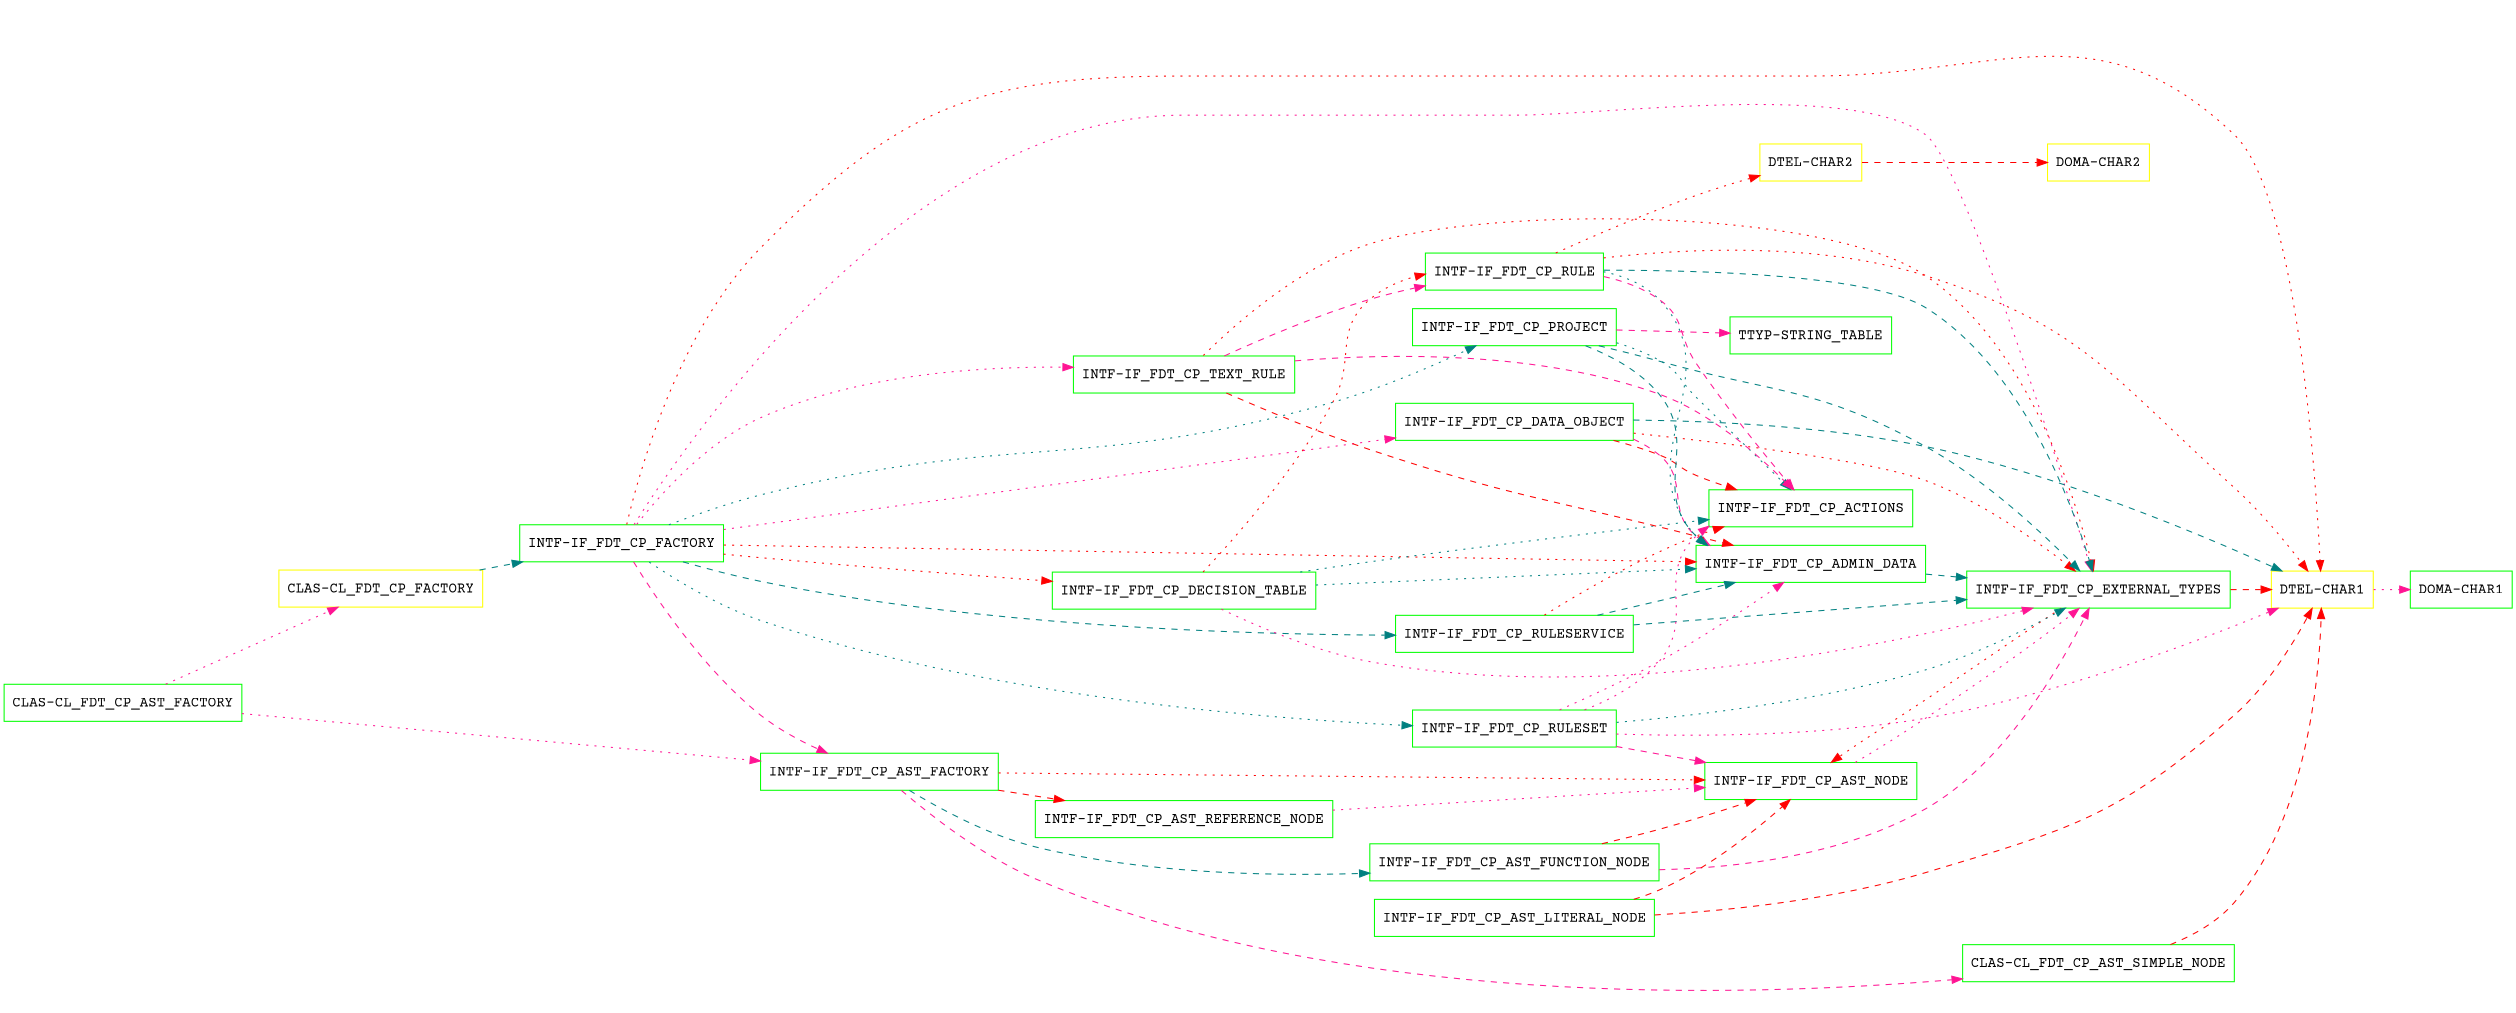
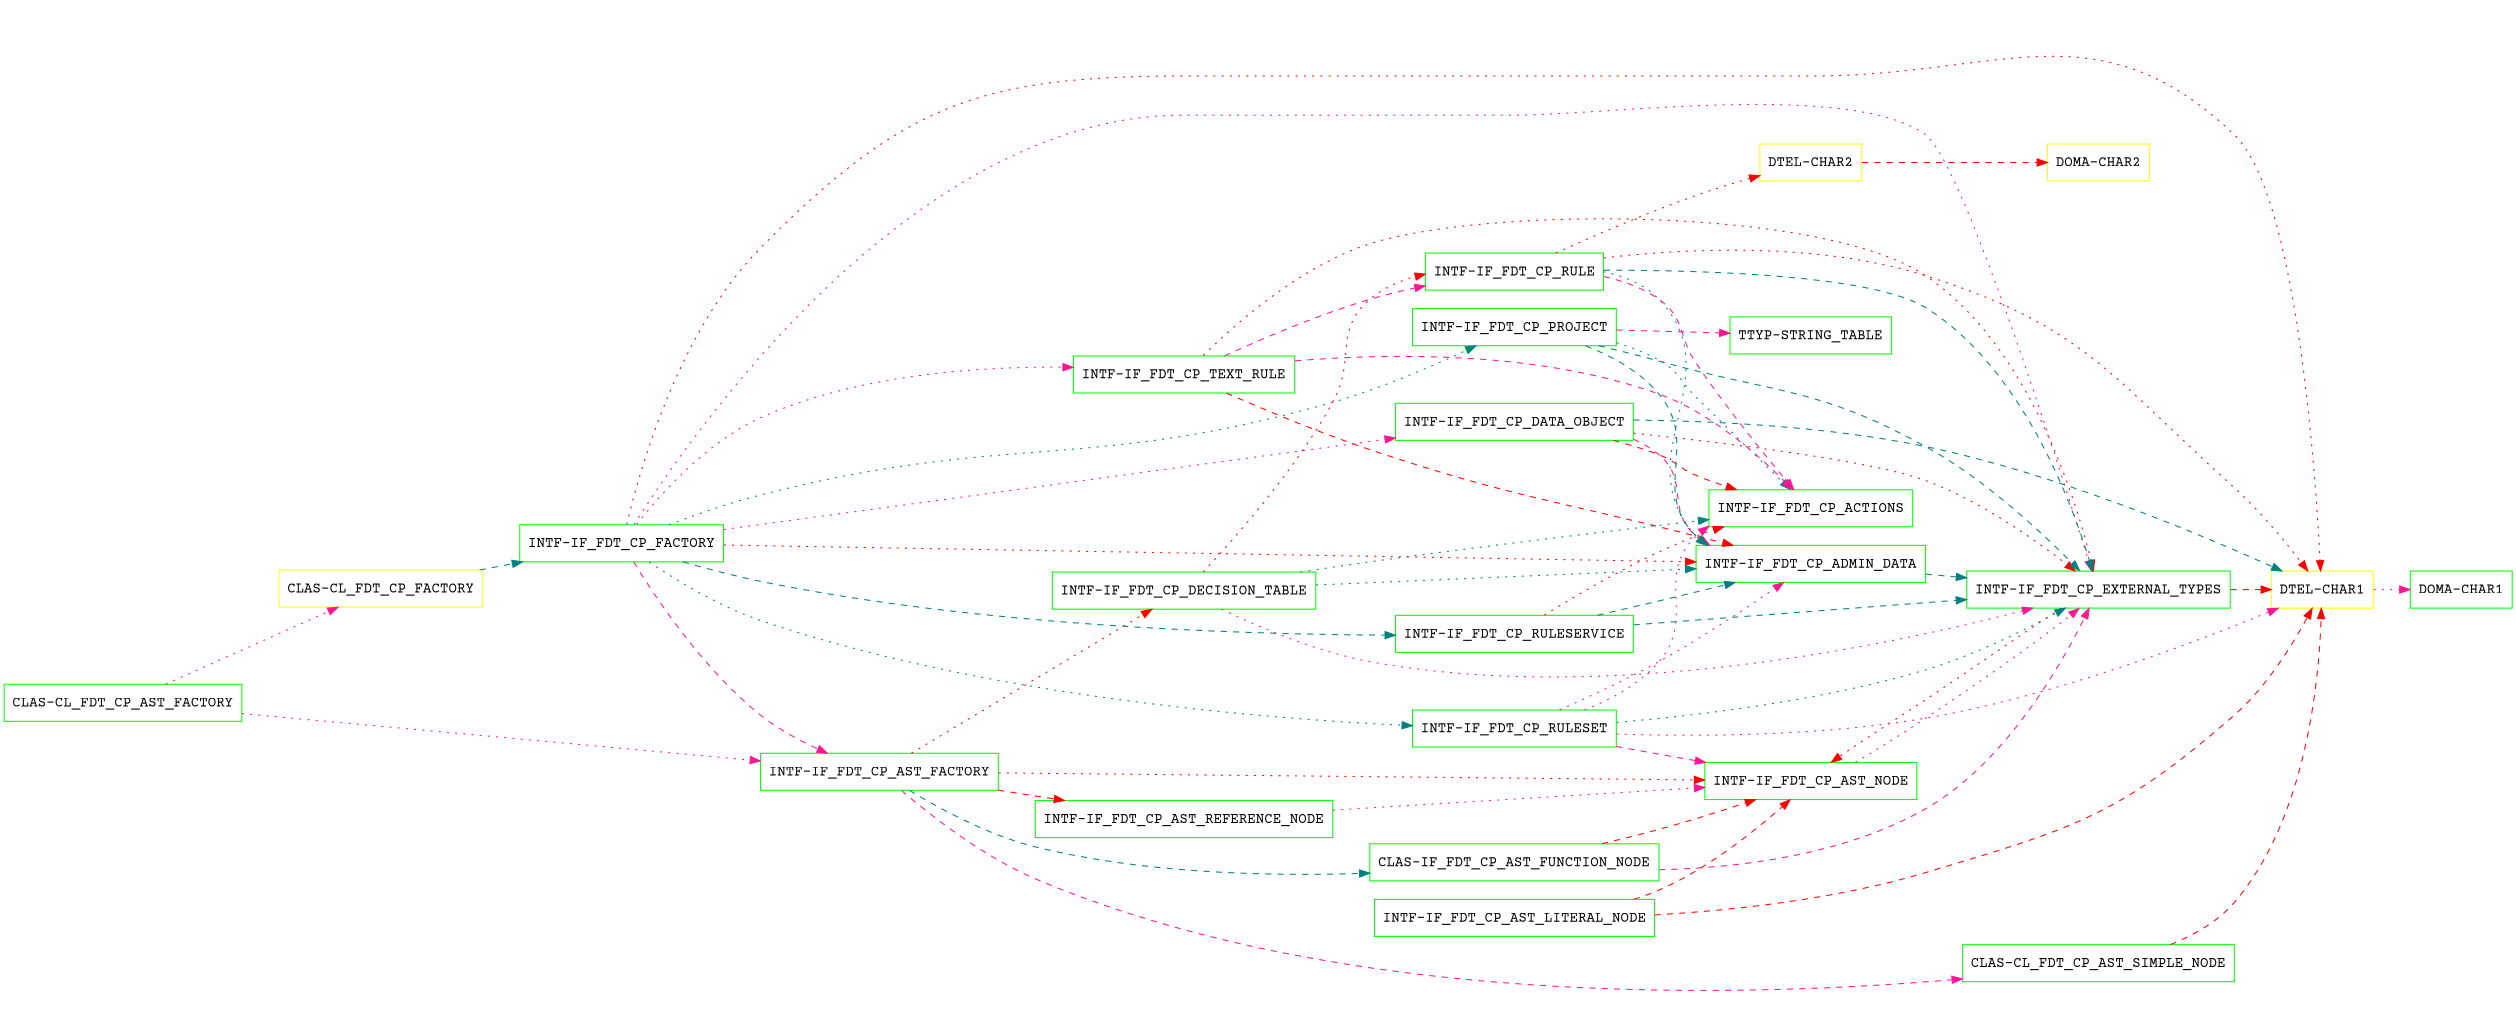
edge "INTF-IF_FDT_CP_FACTORY" -> "INTF-IF_FDT_CP_DECISION_TABLE": now "INTF-IF_FDT_CP_AST_FACTORY" -> "INTF-IF_FDT_CP_DECISION_TABLE"
node "INTF-IF_FDT_CP_AST_FUNCTION_NODE": label "INTF-IF_FDT_CP_AST_FUNCTION_NODE" -> "CLAS-IF_FDT_CP_AST_FUNCTION_NODE"
